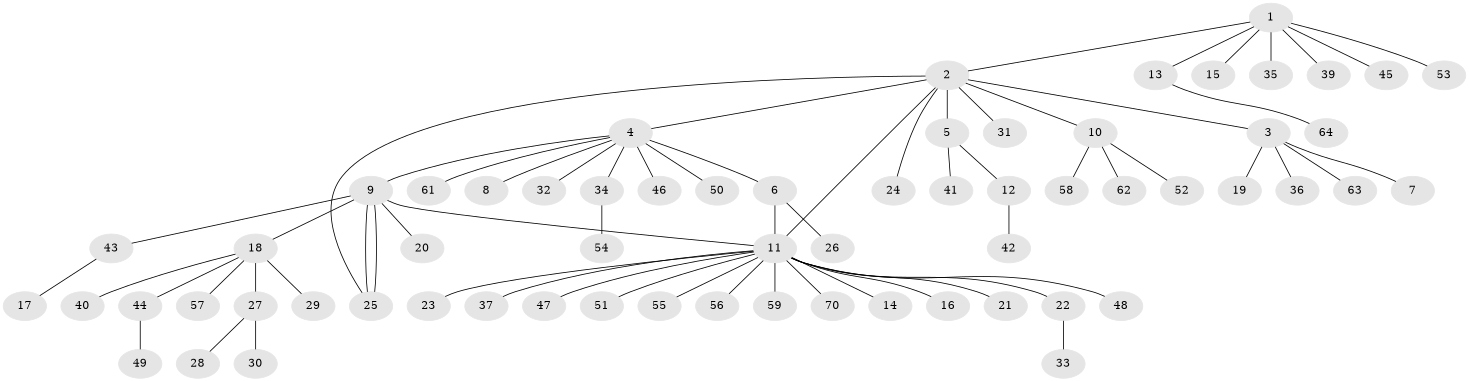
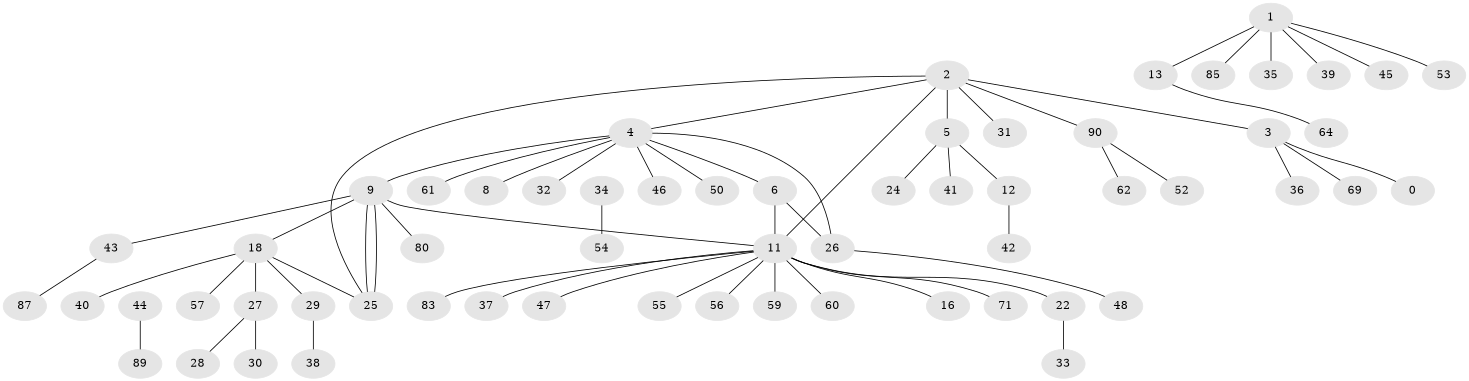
edge "1" -- "2": removed
node "15": label "15" -> "85"
edge "2" -- "24": now "5" -- "24"
node "10": label "10" -> "90"
edge "4" -- "34": now "4" -- "26"
node "58": removed
node "19": removed
node "63": label "63" -> "69"
node "7": label "7" -> "0"
node "20": label "20" -> "80"
edge "18" -- "44": now "18" -- "25"
edge "11" -- "48": now "26" -- "48"
node "17": label "17" -> "87"
node "23": label "23" -> "83"
node "51": removed
node "70": label "70" -> "60"
node "14": removed
node "21": label "21" -> "71"
node "49": label "49" -> "89"
node "38": added
